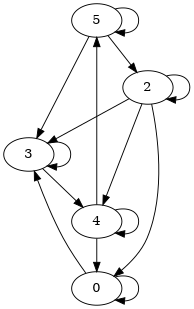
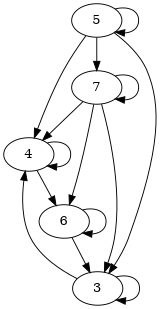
node "2": label "2" -> "7"
edge "4" -> "5": reversed
node "0": label "0" -> "6"
